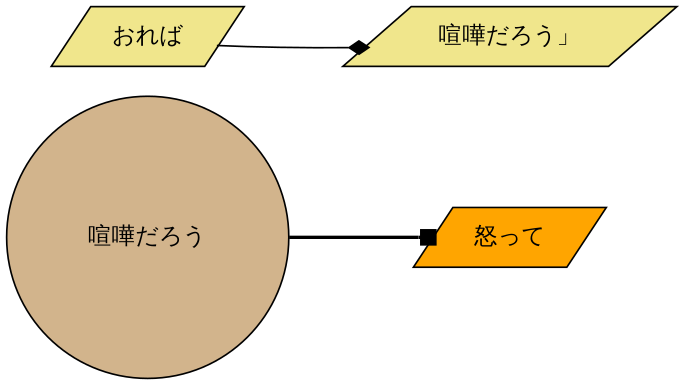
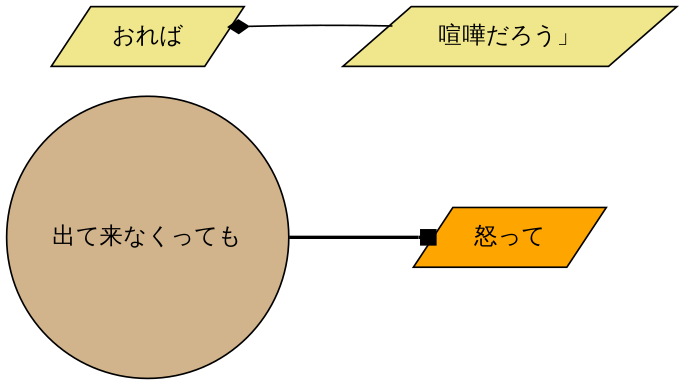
edge "おれば" -> "喧嘩だろう」": reversed
node "喧嘩だろう": label "喧嘩だろう" -> "出て来なくっても"
